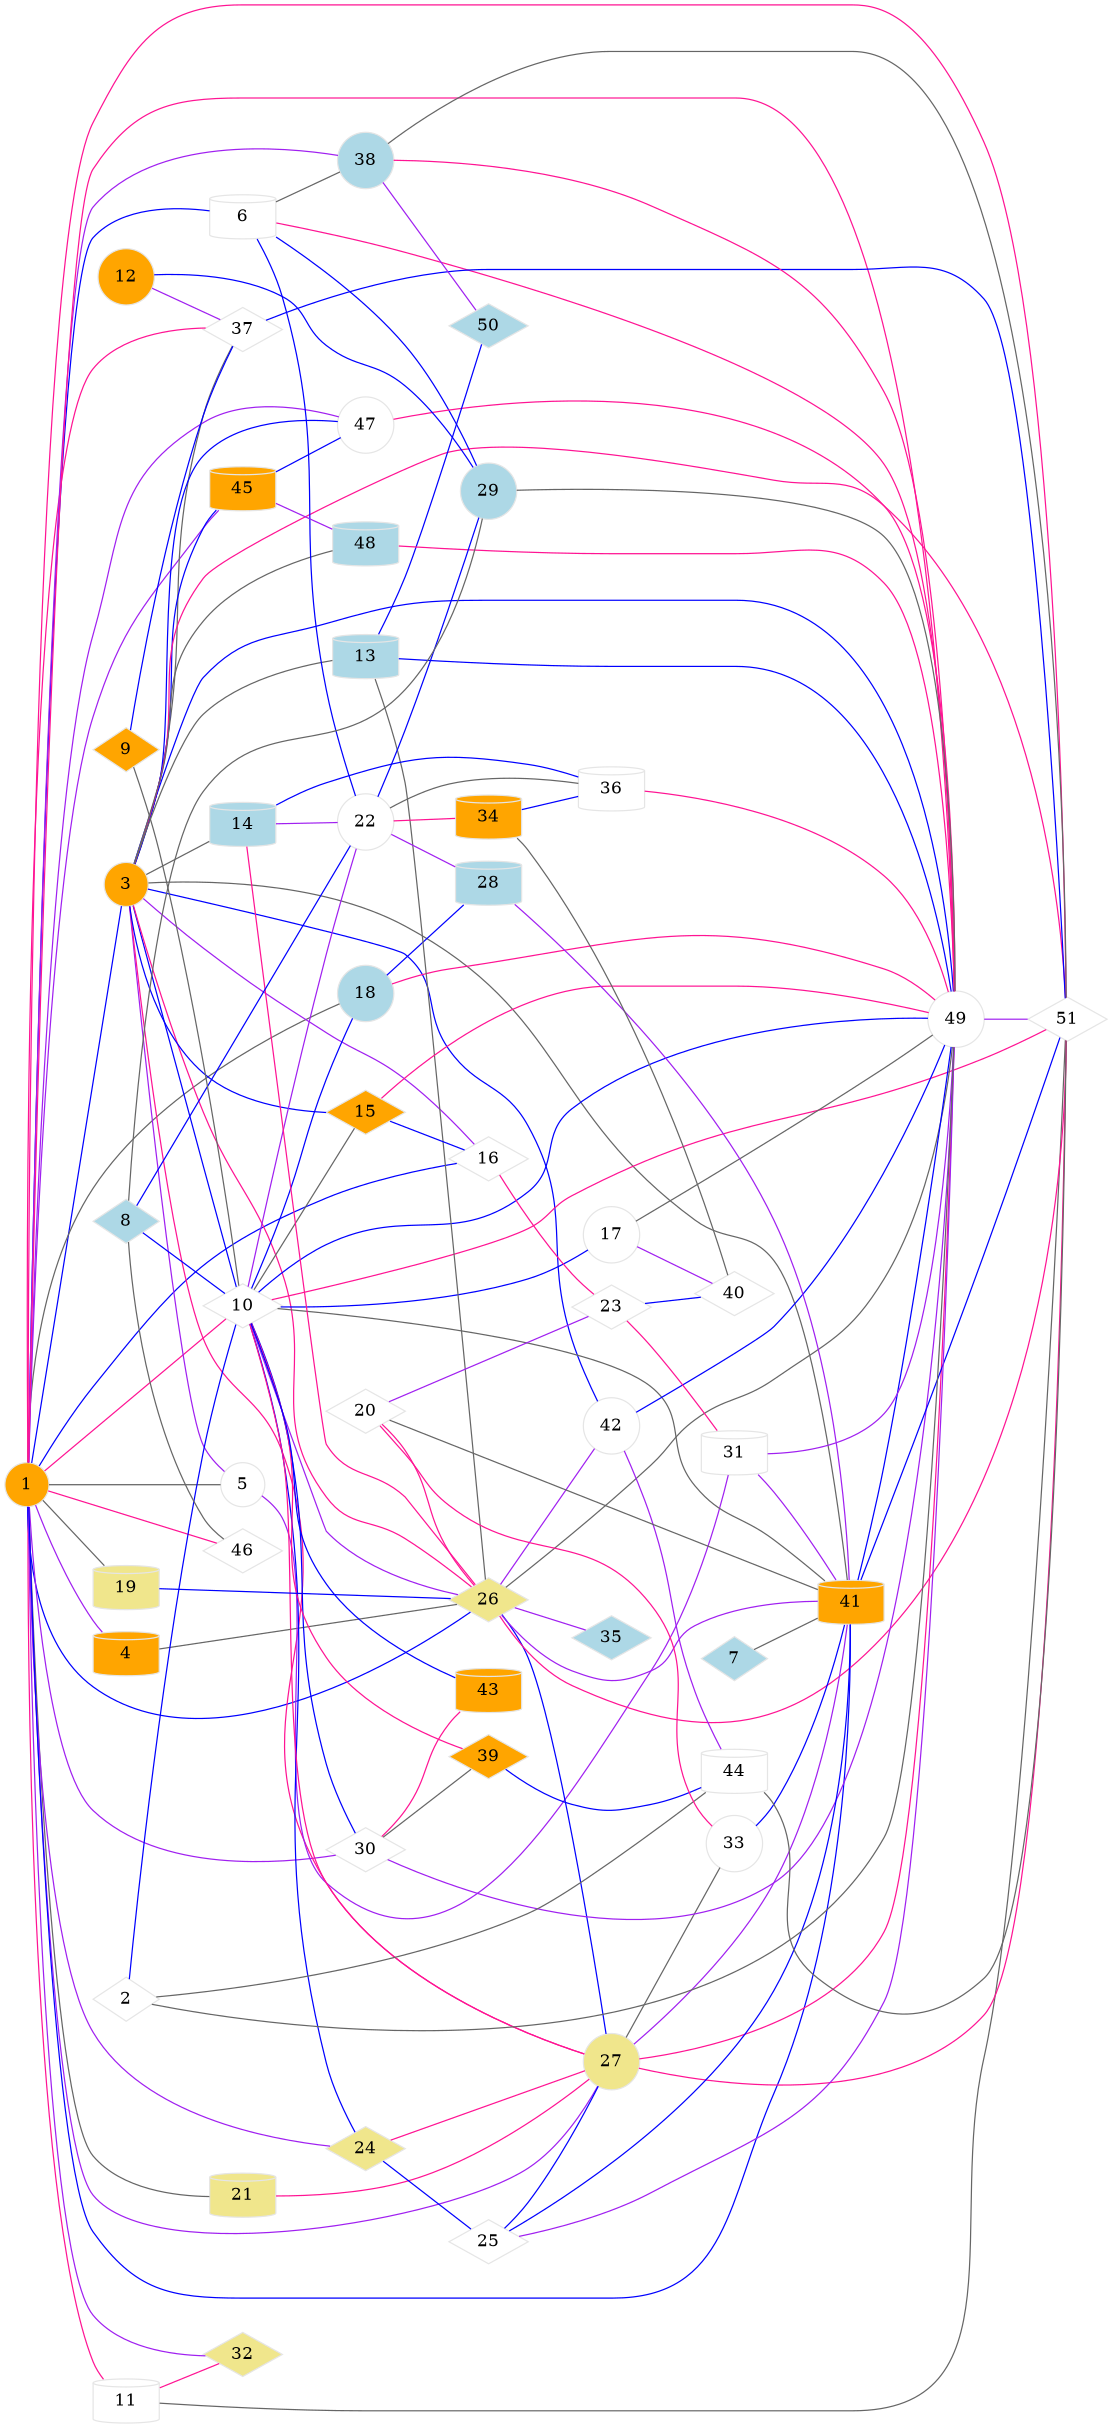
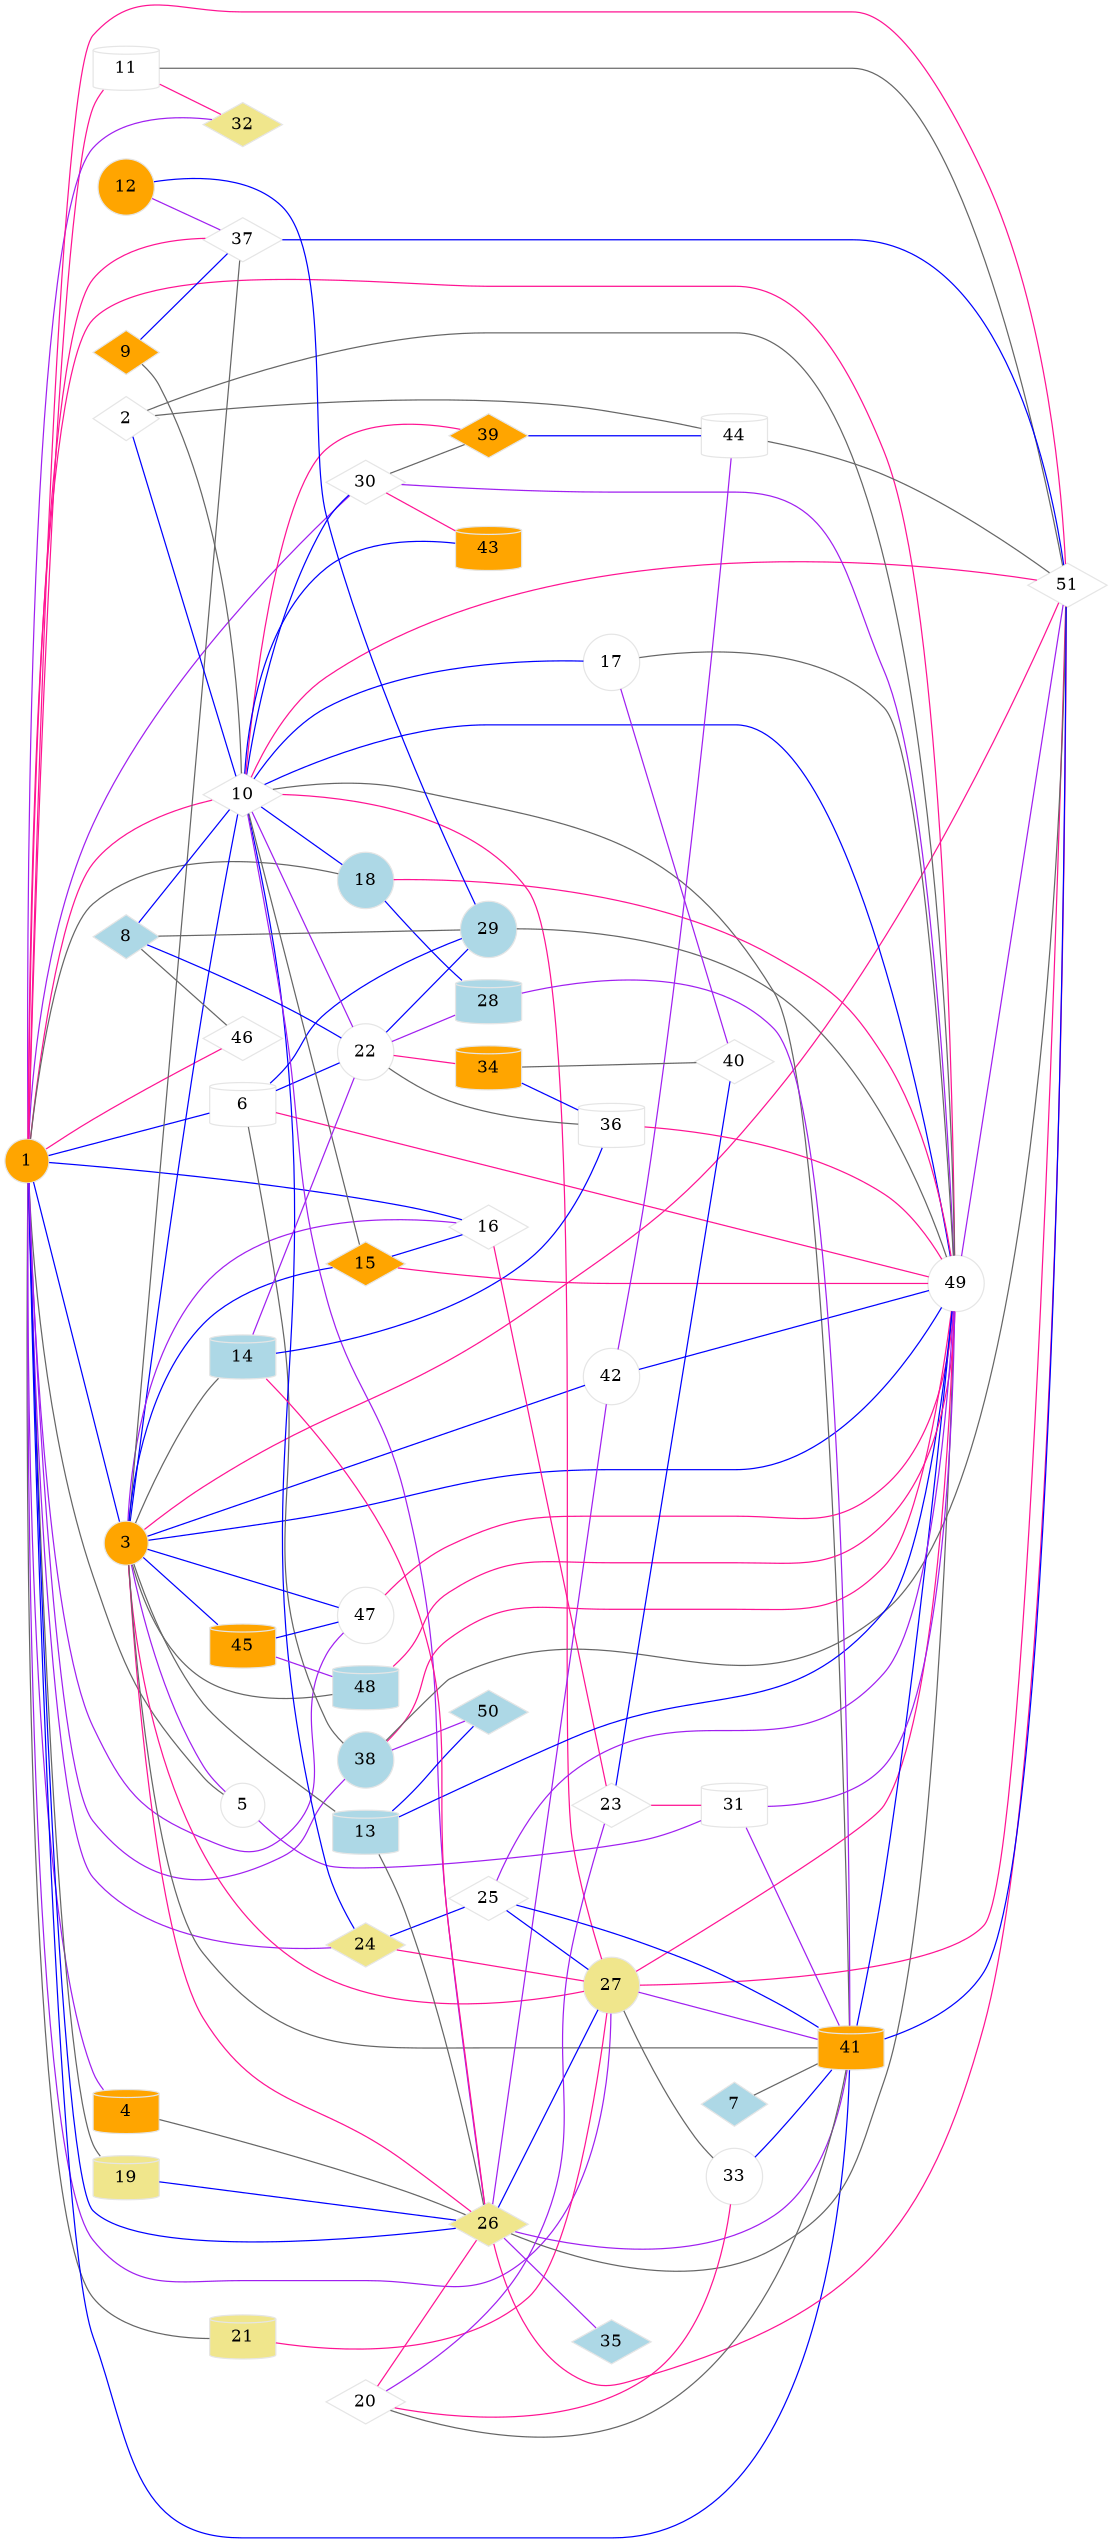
edge "45" -- "1": removed
